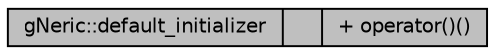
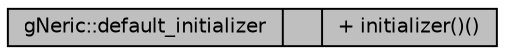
node "gNeric::default_initializer": text "+ operator()()" -> "+ initializer()()"
